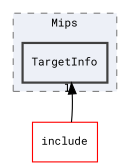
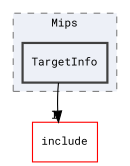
edge "include" -> "TargetInfo": reversed
